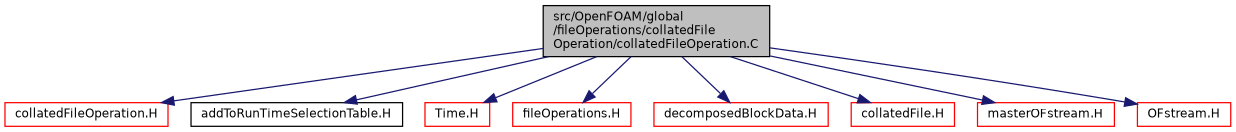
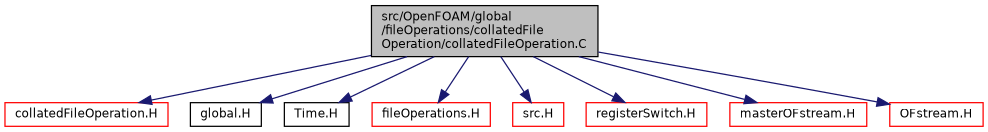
node "addToRunTimeSelectionTable.H": label "addToRunTimeSelectionTable.H" -> "global.H"
node "Time.H": color red -> black
node "decomposedBlockData.H": label "decomposedBlockData.H" -> "src.H"
node "collatedFile.H": label "collatedFile.H" -> "registerSwitch.H"
